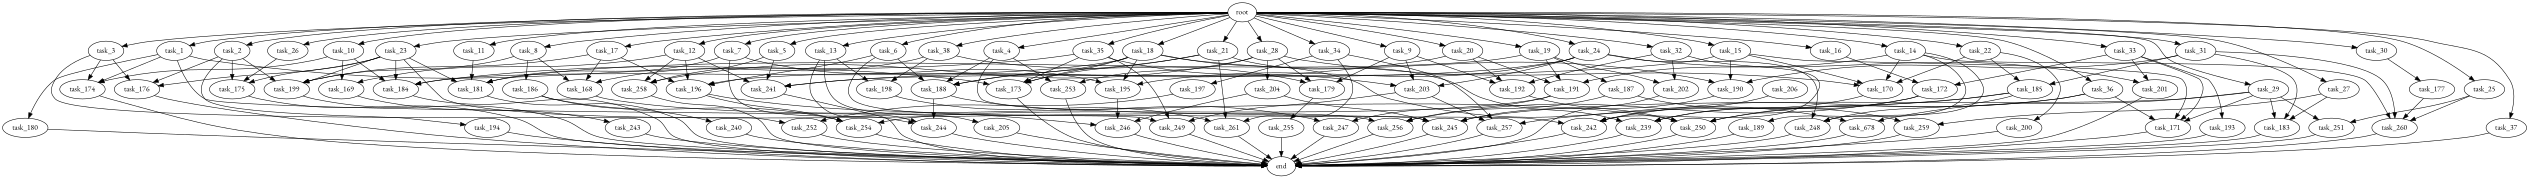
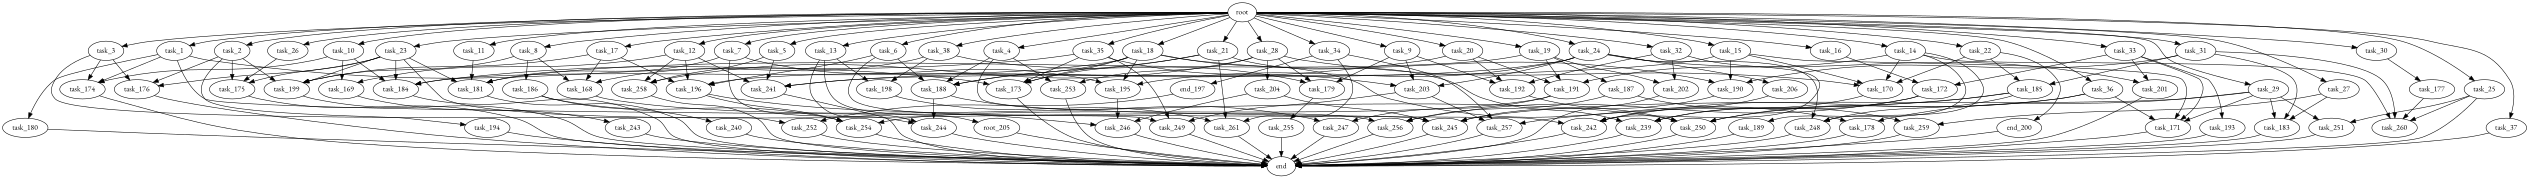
edge "task_24" -> "task_206": added
node "task_197": label "task_197" -> "end_197"
node "task_205": label "task_205" -> "root_205"
node "task_678": label "task_678" -> "task_178"
node "task_200": label "task_200" -> "end_200"
edge "task_260" -> "end": now "task_25" -> "end"
